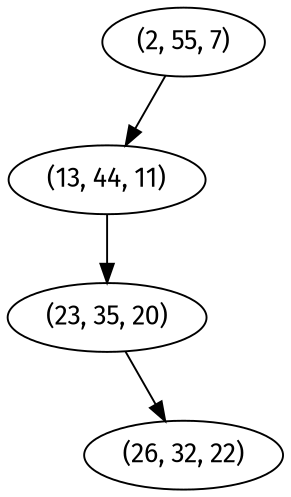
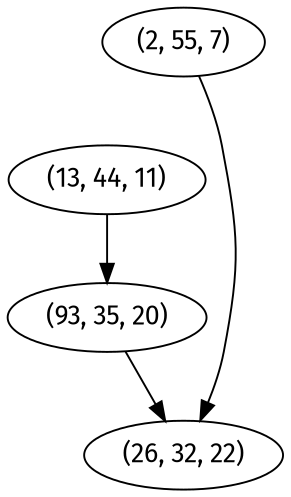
edge "(2, 55, 7)" -> "(13, 44, 11)": now "(2, 55, 7)" -> "(26, 32, 22)"
node "(23, 35, 20)": label "(23, 35, 20)" -> "(93, 35, 20)"
